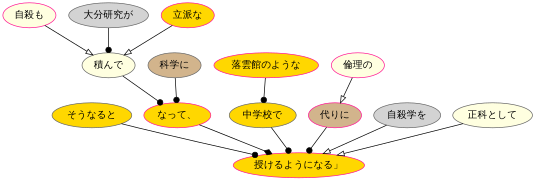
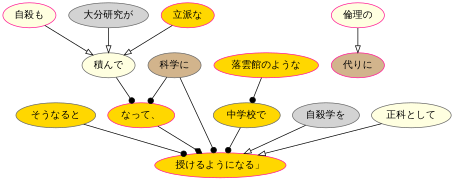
edge "大分研究が" -> "積んで": arrowhead dot -> onormal
edge "代りに" -> "授けるようになる」": now "科学に" -> "授けるようになる」"
